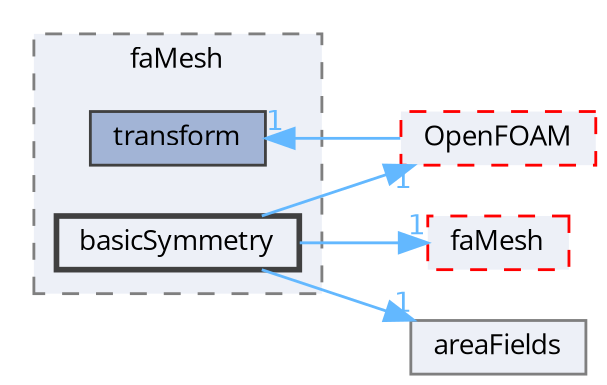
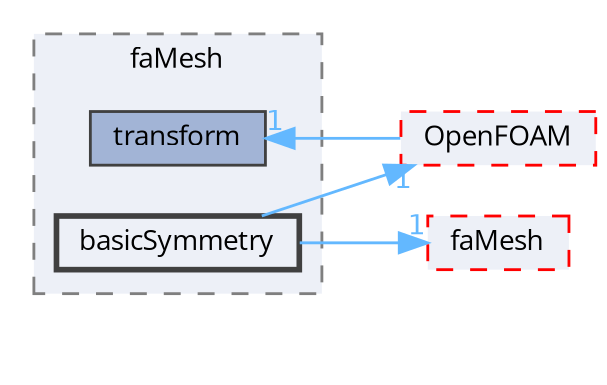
node "areaFields": removed
